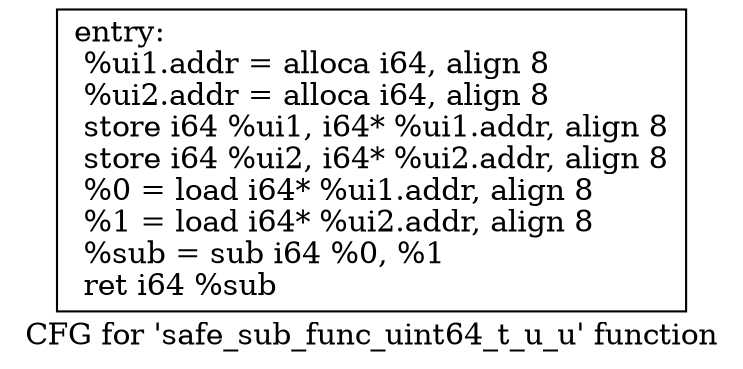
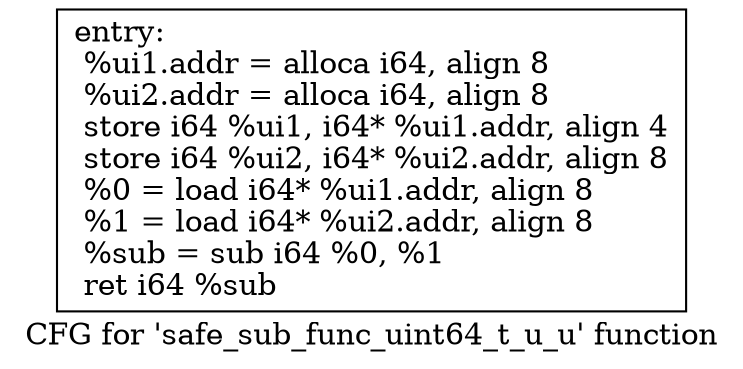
node "entry:": text "store i64 %ui1, i64* %ui1.addr, align 8" -> "store i64 %ui1, i64* %ui1.addr, align 4"
